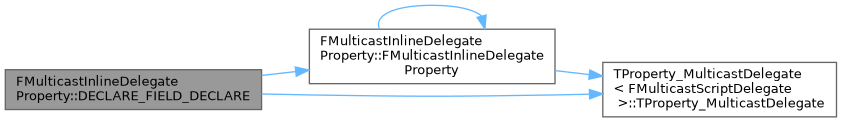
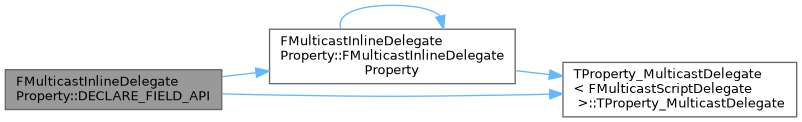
node "FMulticastInlineDelegate Property::DECLARE_FIELD_DECLARE": label "FMulticastInlineDelegate Property::DECLARE_FIELD_DECLARE" -> "FMulticastInlineDelegate Property::DECLARE_FIELD_API"
